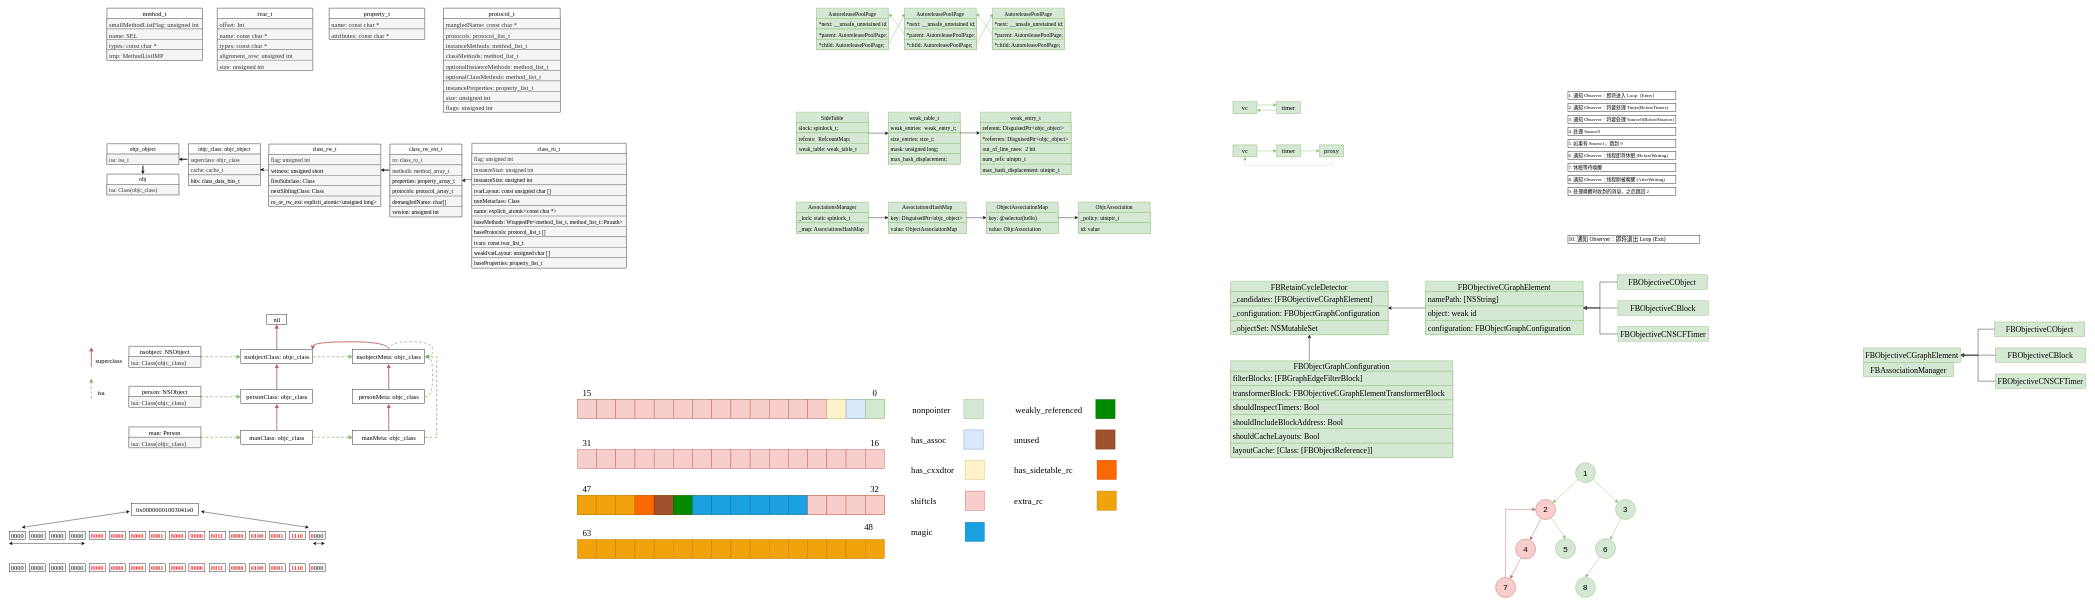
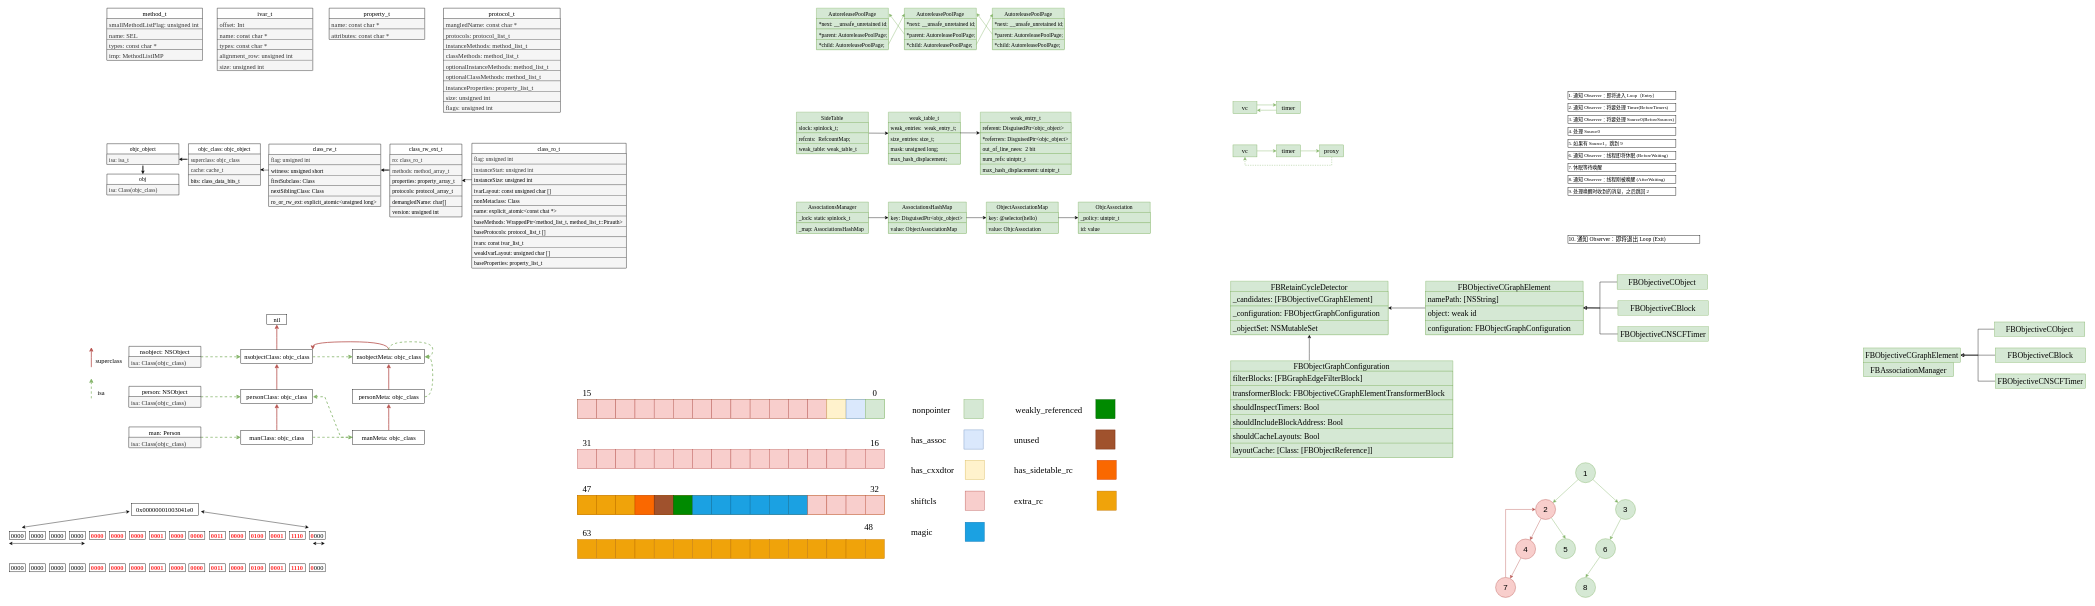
edge "manMeta: objc_class" -> "nsobjectMeta: objc_class": now "manMeta: objc_class" -> "personClass: objc_class"
